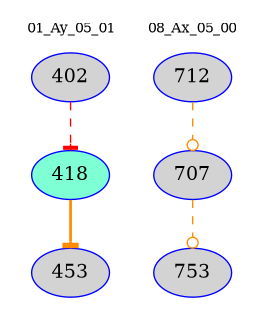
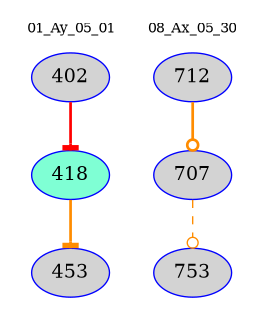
cluster "08_Ax_05_00": label "08_Ax_05_00" -> "08_Ax_05_30"
edge "712" -> "707": style dashed -> bold
edge "402" -> "418": style dashed -> bold
